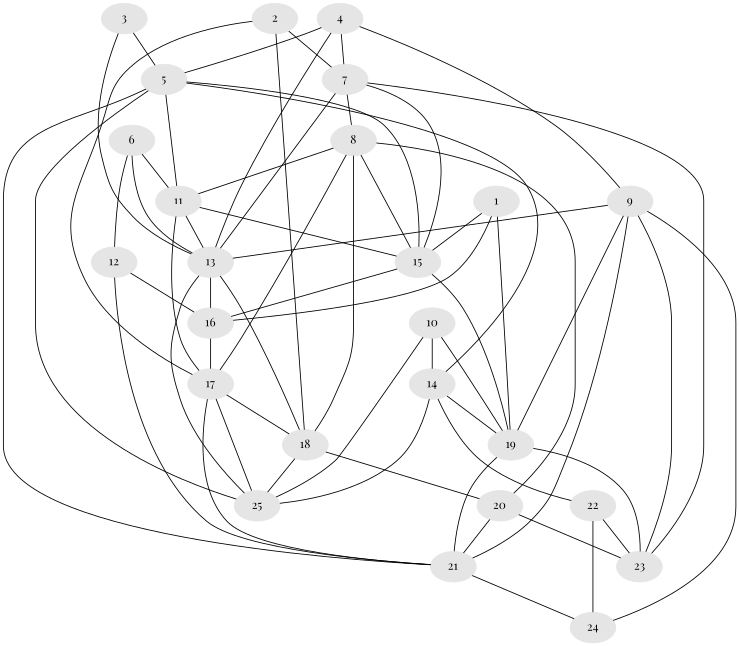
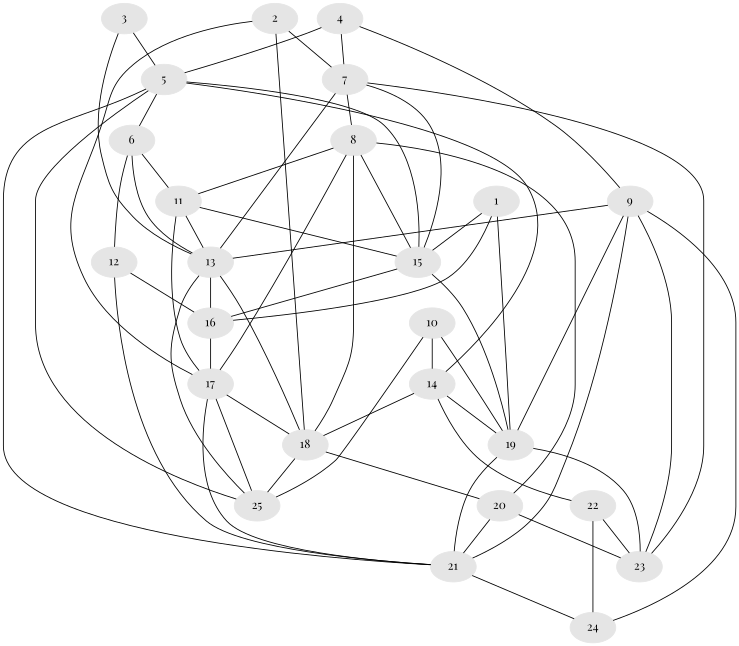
edge "4" -- "13": removed
edge "5" -- "11": now "5" -- "6"
edge "14" -- "25": now "14" -- "18"
